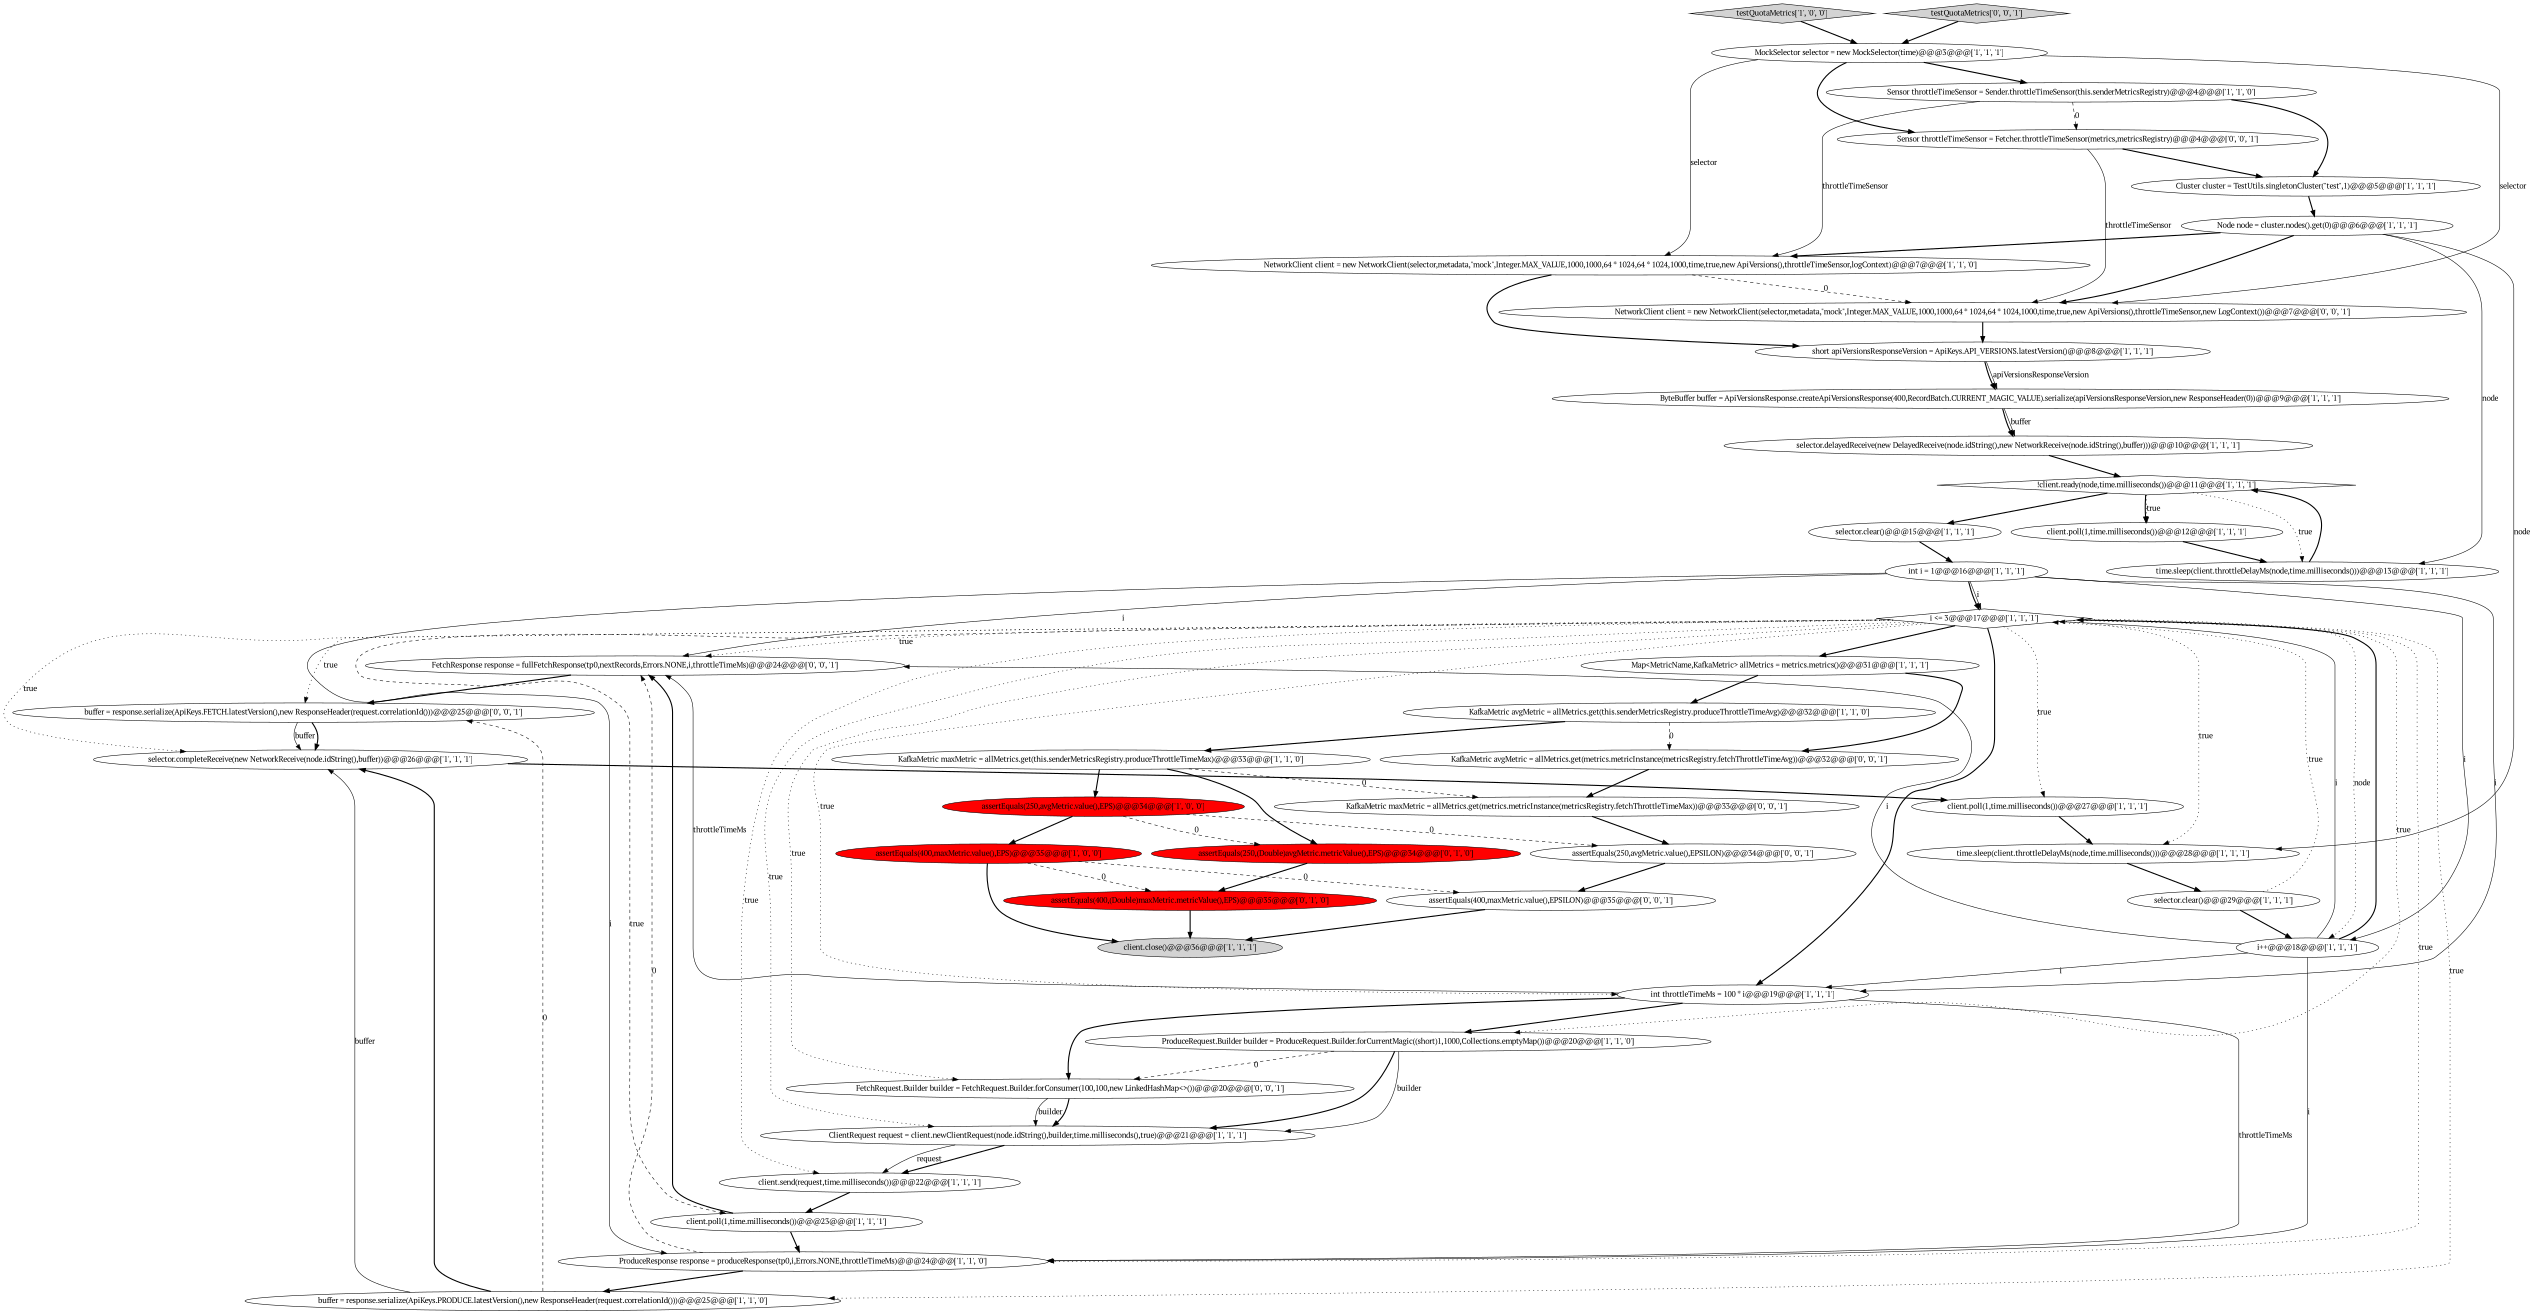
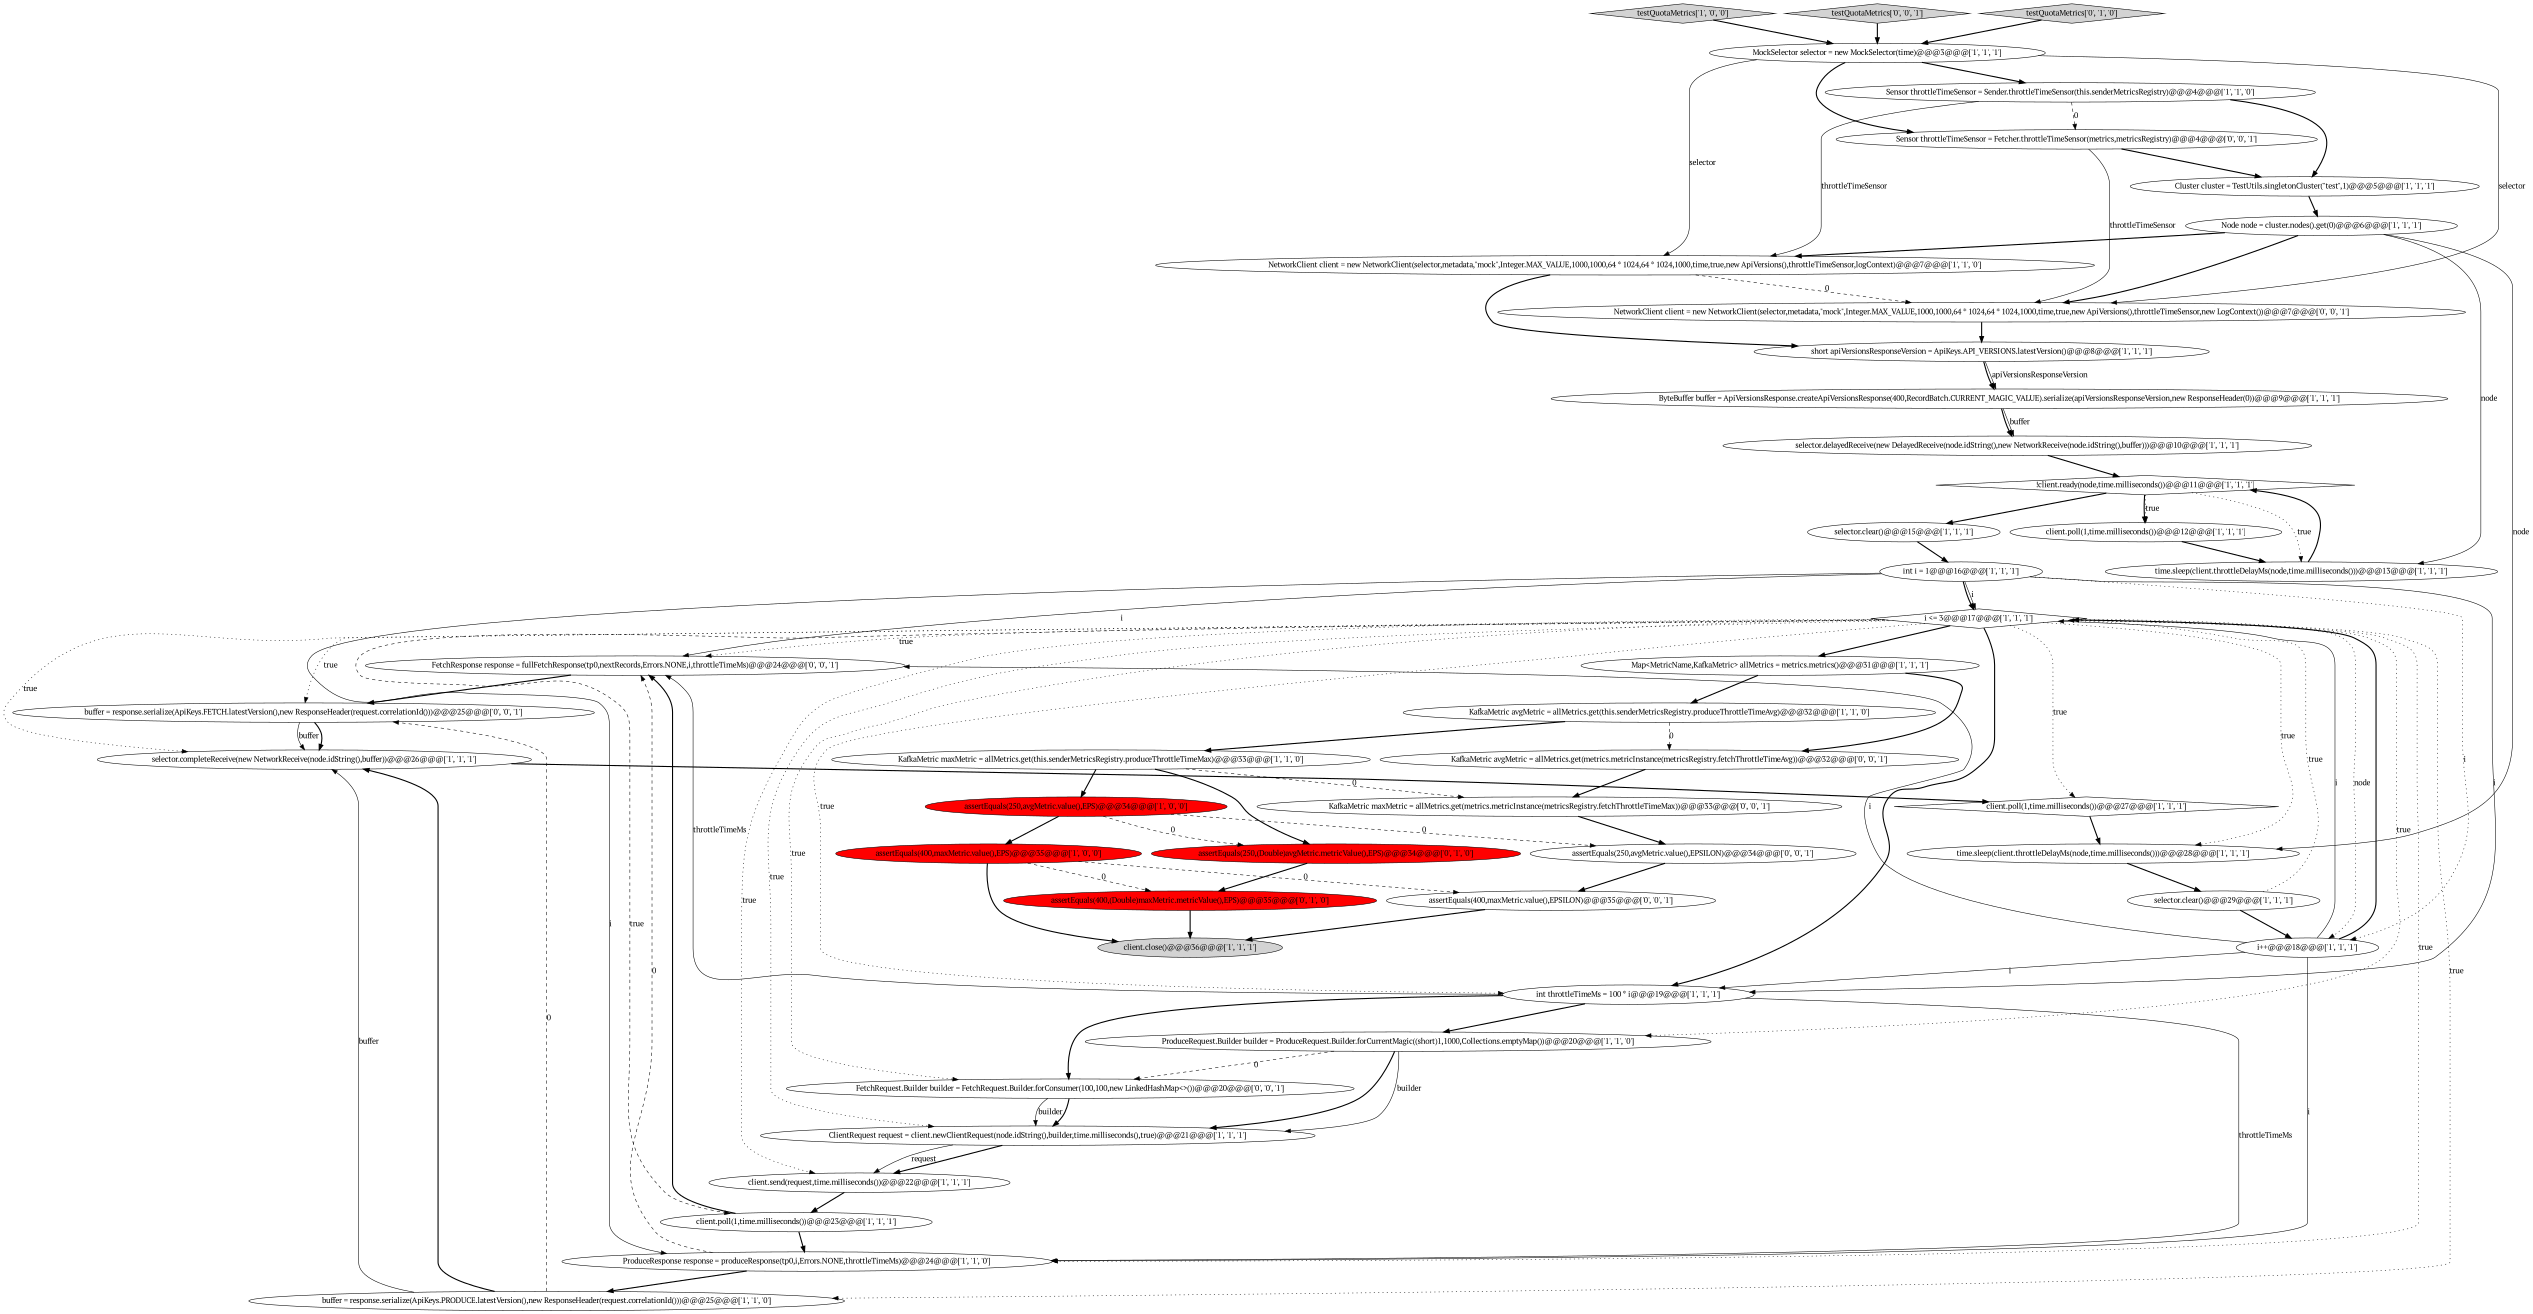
node "testQuotaMetrics['0', '1', '0']": added
edge "int i = 1@@@16@@@['1', '1', '1']" -> "i++@@@18@@@['1', '1', '1']": style solid -> dotted
node "client.poll(1,time.milliseconds())@@@27@@@['1', '1', '1']": shape ellipse -> diamond
